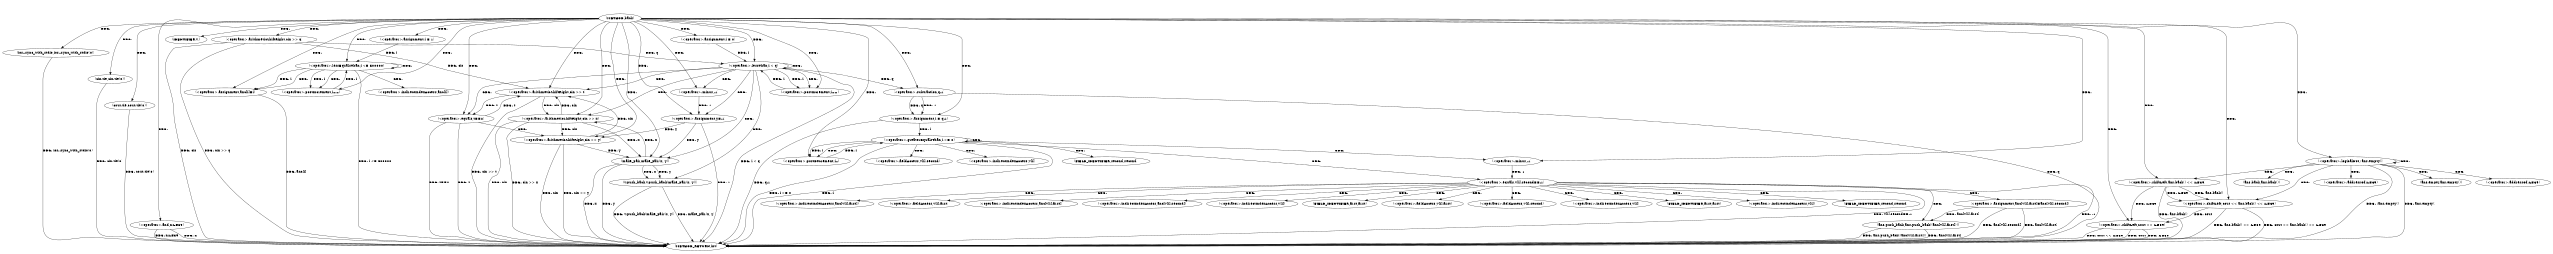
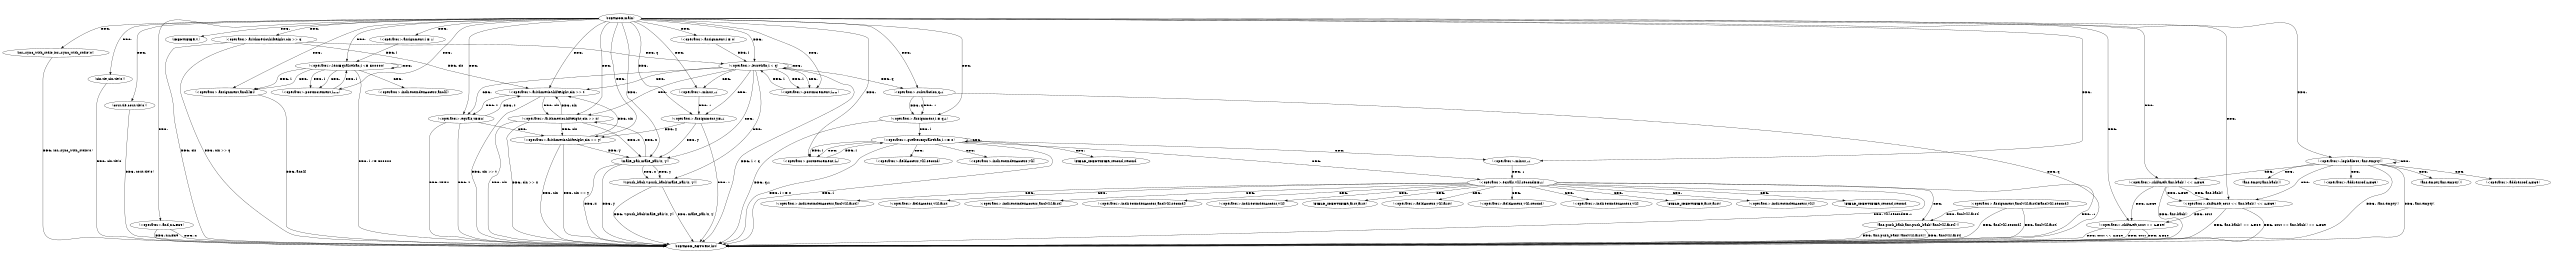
node "(METHOD,back)": label "(METHOD,back)" -> "(METHOD,main)"
node "(ans.back,ans.back())": label "(ans.back,ans.back())" -> "(ans.empty,ans.back())"
edge "(<operator>.equals,v[i].second==-1)" -> "(<operator>.assignment,anc[v[i].first]=anc[v[i].second])": removed, label "CDG:"
